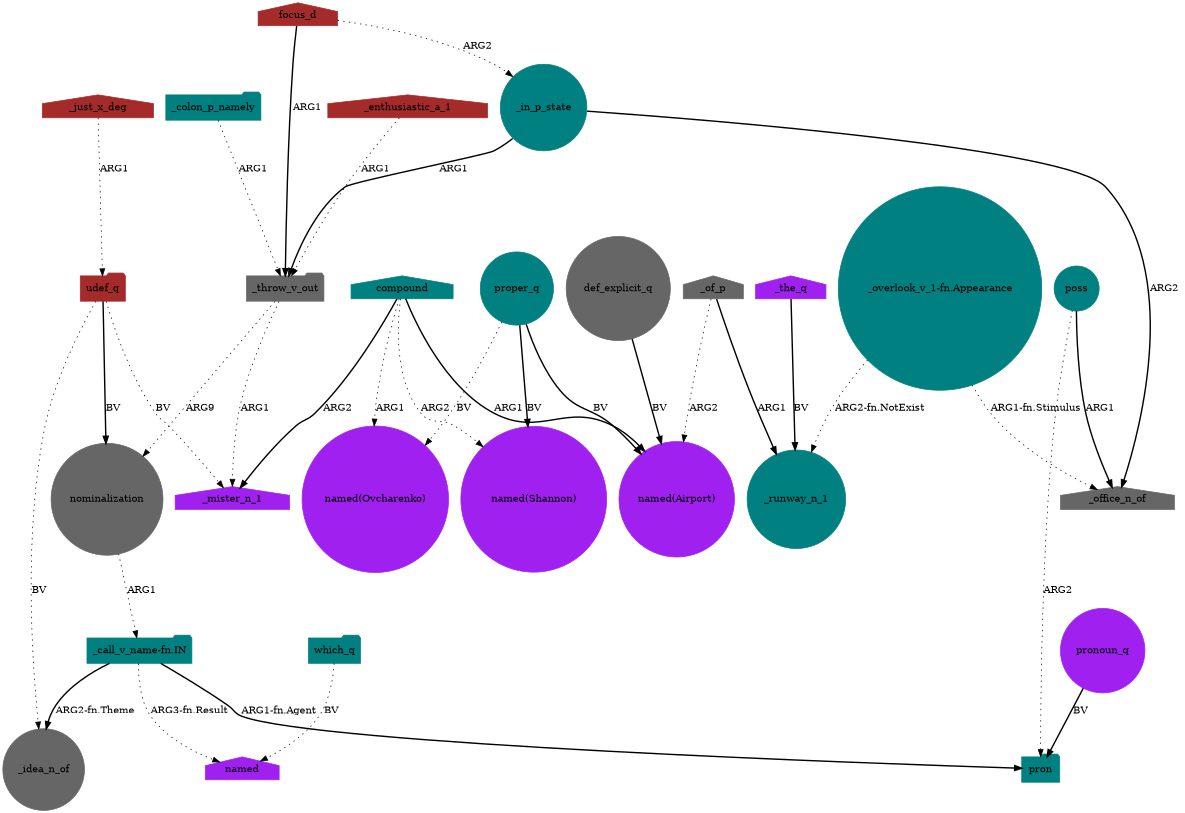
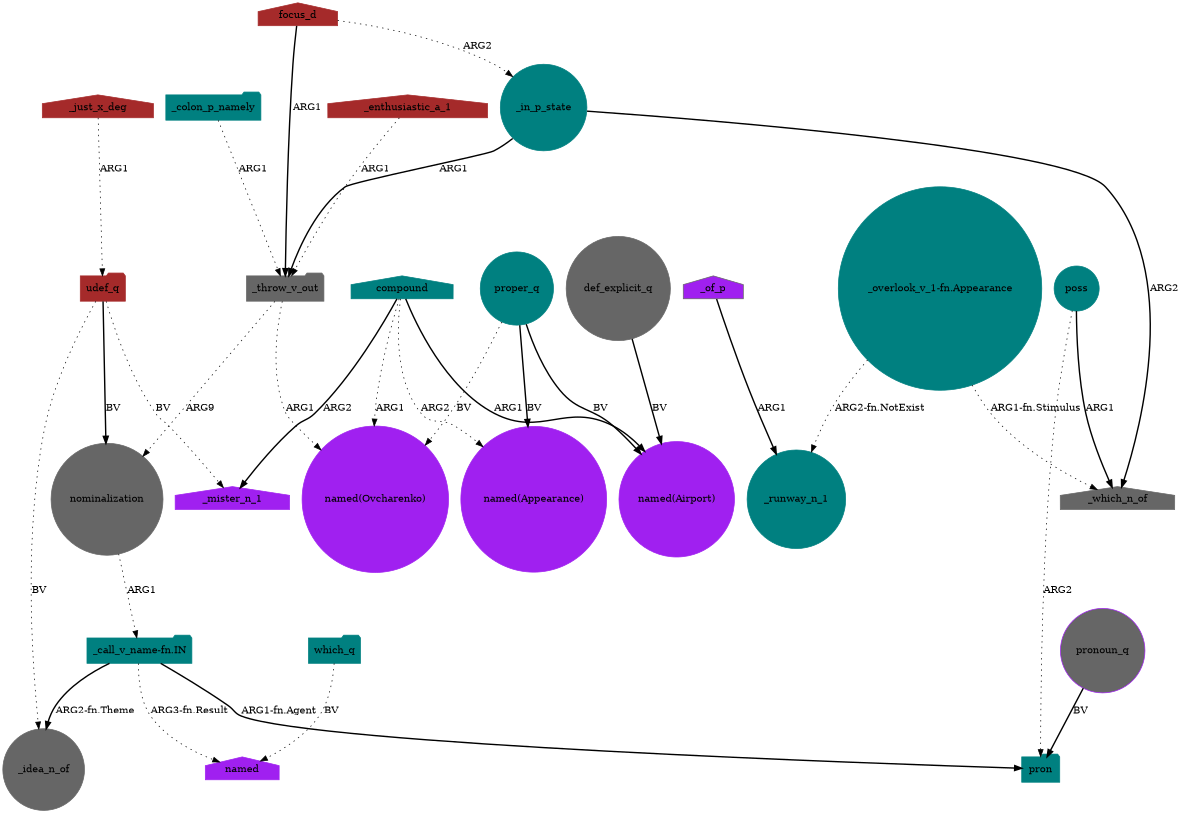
node "_of_p": fillcolor gray40 -> purple
node "_the_q": removed
edge "_of_p" -> "named(Airport)": removed, label "ARG2"
edge "_throw_v_out" -> "_mister_n_1": now "_throw_v_out" -> "named(Ovcharenko)"
node "named(Shannon)": label "named(Shannon)" -> "named(Appearance)"
node "_office_n_of": label "_office_n_of" -> "_which_n_of"
node "pronoun_q": fillcolor purple -> gray40
